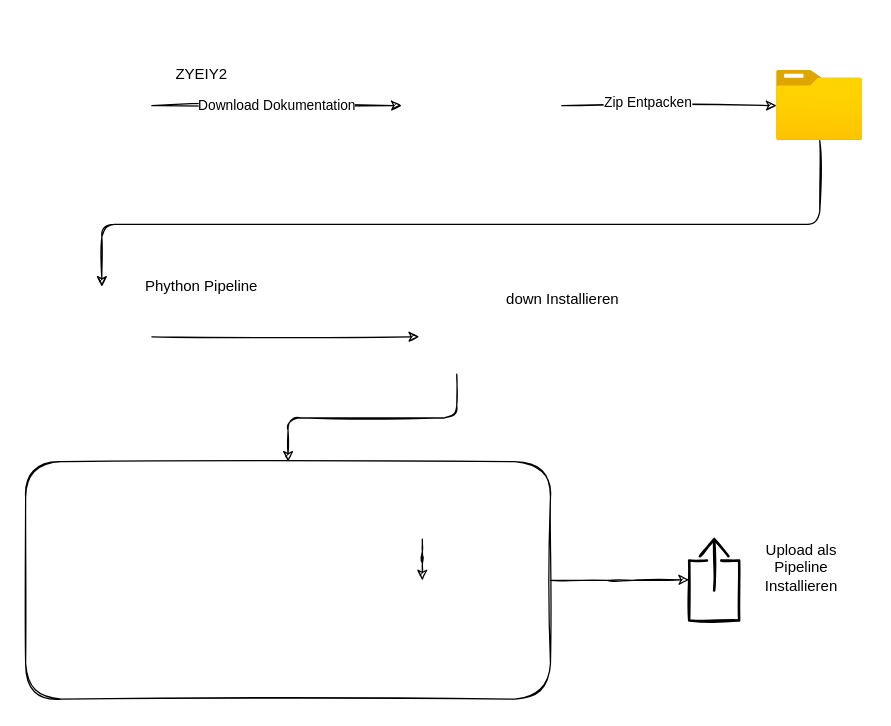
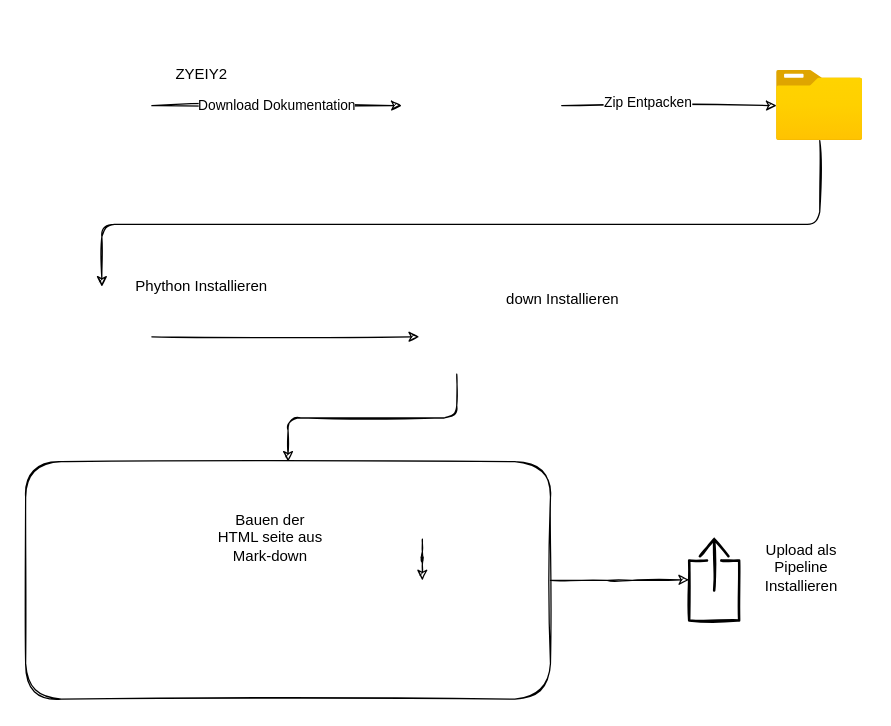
node "Phython Pipeline": label "Phython Pipeline" -> "Phython Installieren"
node "Bauen der HTML seite aus Mark-down": added
